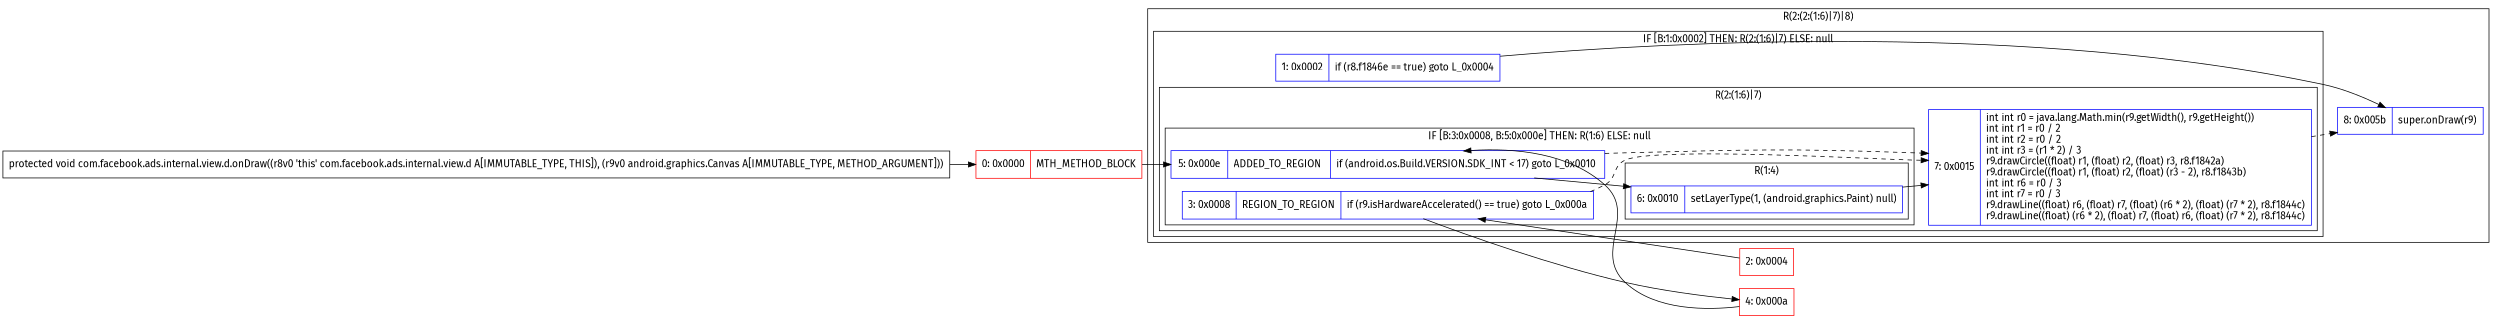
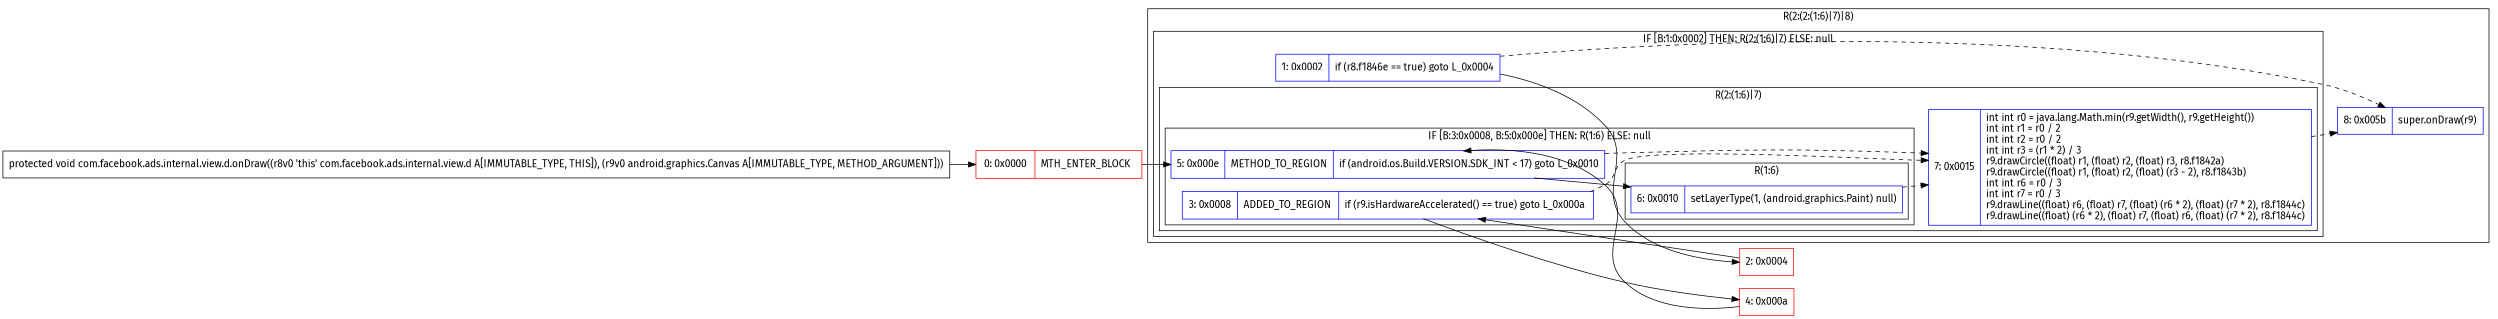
edge "1: 0x0002" -> "8: 0x005b": style solid -> dashed
edge "1: 0x0002" -> "2: 0x0004": added
node "0: 0x0000": text "MTH_METHOD_BLOCK" -> "MTH_ENTER_BLOCK"
node "5: 0x000e": text "ADDED_TO_REGION" -> "METHOD_TO_REGION"
cluster "R(1:4)": label "R(1:4)" -> "R(1:6)"
edge "6: 0x0010" -> "7: 0x0015": style solid -> dashed
node "3: 0x0008": text "REGION_TO_REGION" -> "ADDED_TO_REGION"
